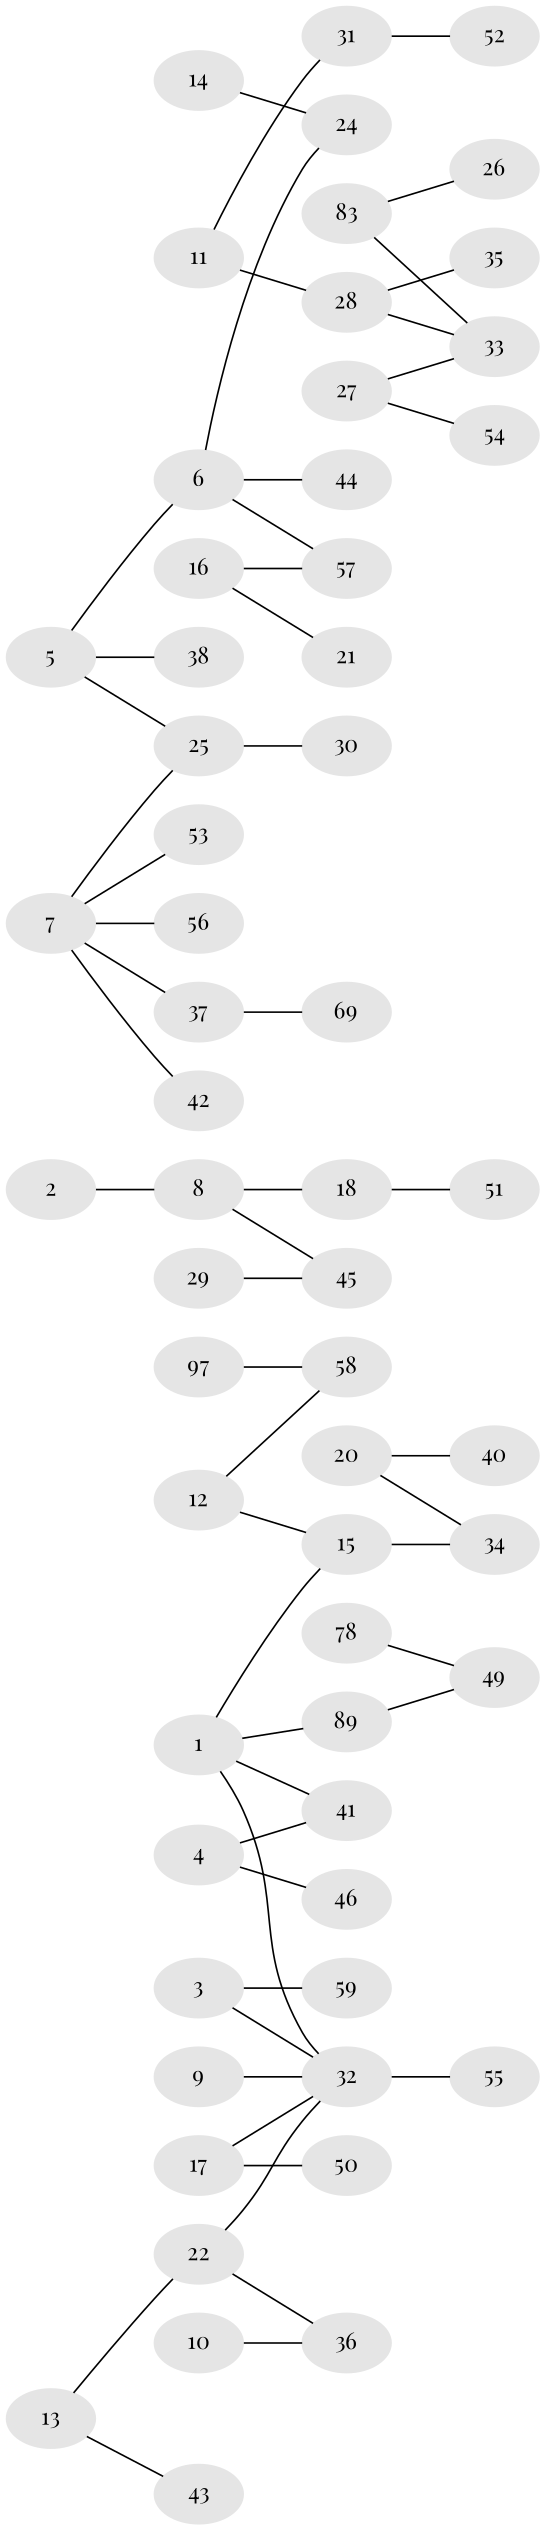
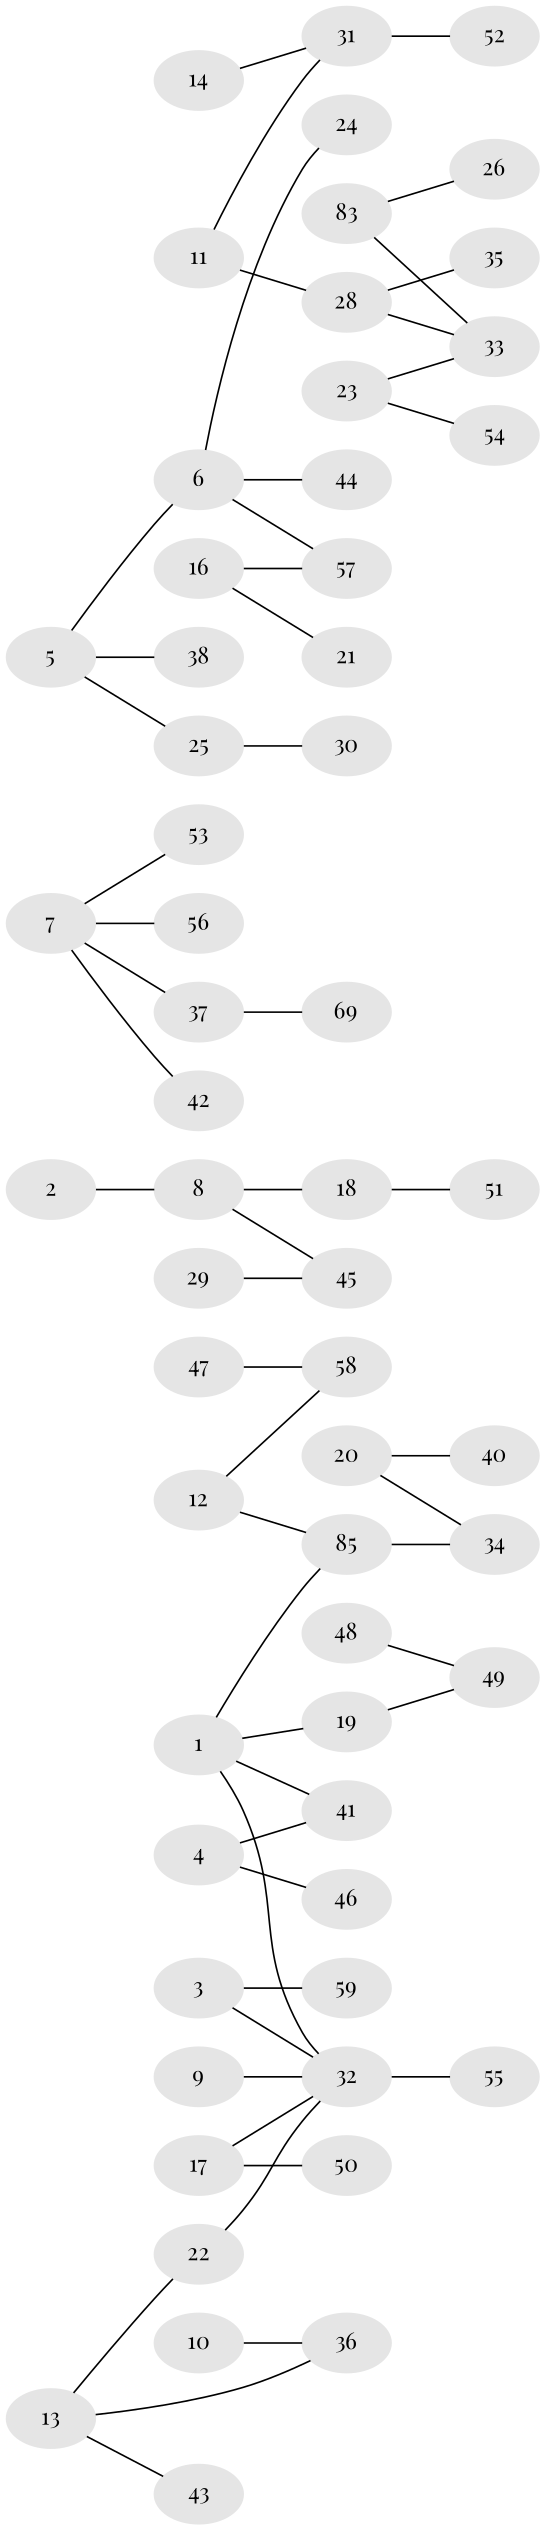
edge "14" -- "24": now "14" -- "31"
node "27": label "27" -> "23"
edge "25" -- "7": removed
node "97": label "97" -> "47"
node "15": label "15" -> "85"
node "78": label "78" -> "48"
node "89": label "89" -> "19"
edge "22" -- "36": now "13" -- "36"
